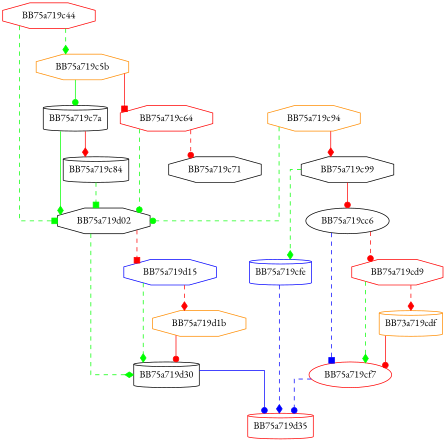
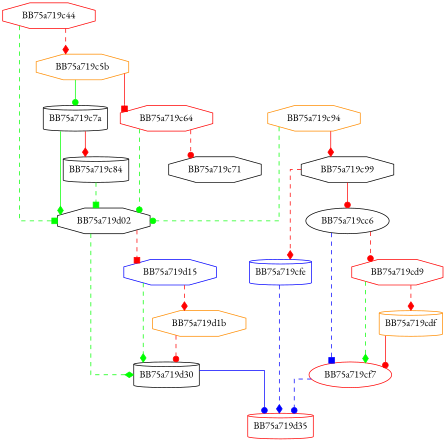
edge "BB75a719c44" -> "BB75a719c5b": color green -> red
edge "BB75a719c99" -> "BB75a719cfe": color green -> red
node "BB73a719cdf": label "BB73a719cdf" -> "BB75a719cdf"
edge "BB75a719d1b" -> "BB75a719d30": style solid -> dashed
